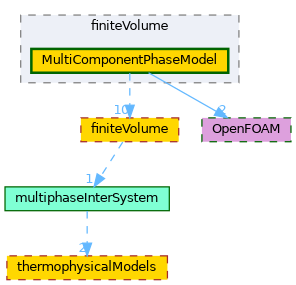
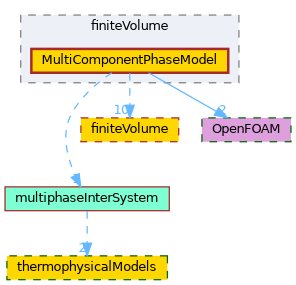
node "MultiComponentPhaseModel": color darkgreen -> brown
edge "finiteVolume" -> "multiphaseInterSystem": now "MultiComponentPhaseModel" -> "multiphaseInterSystem"
node "multiphaseInterSystem": color darkgreen -> brown
node "thermophysicalModels": color brown -> darkgreen
